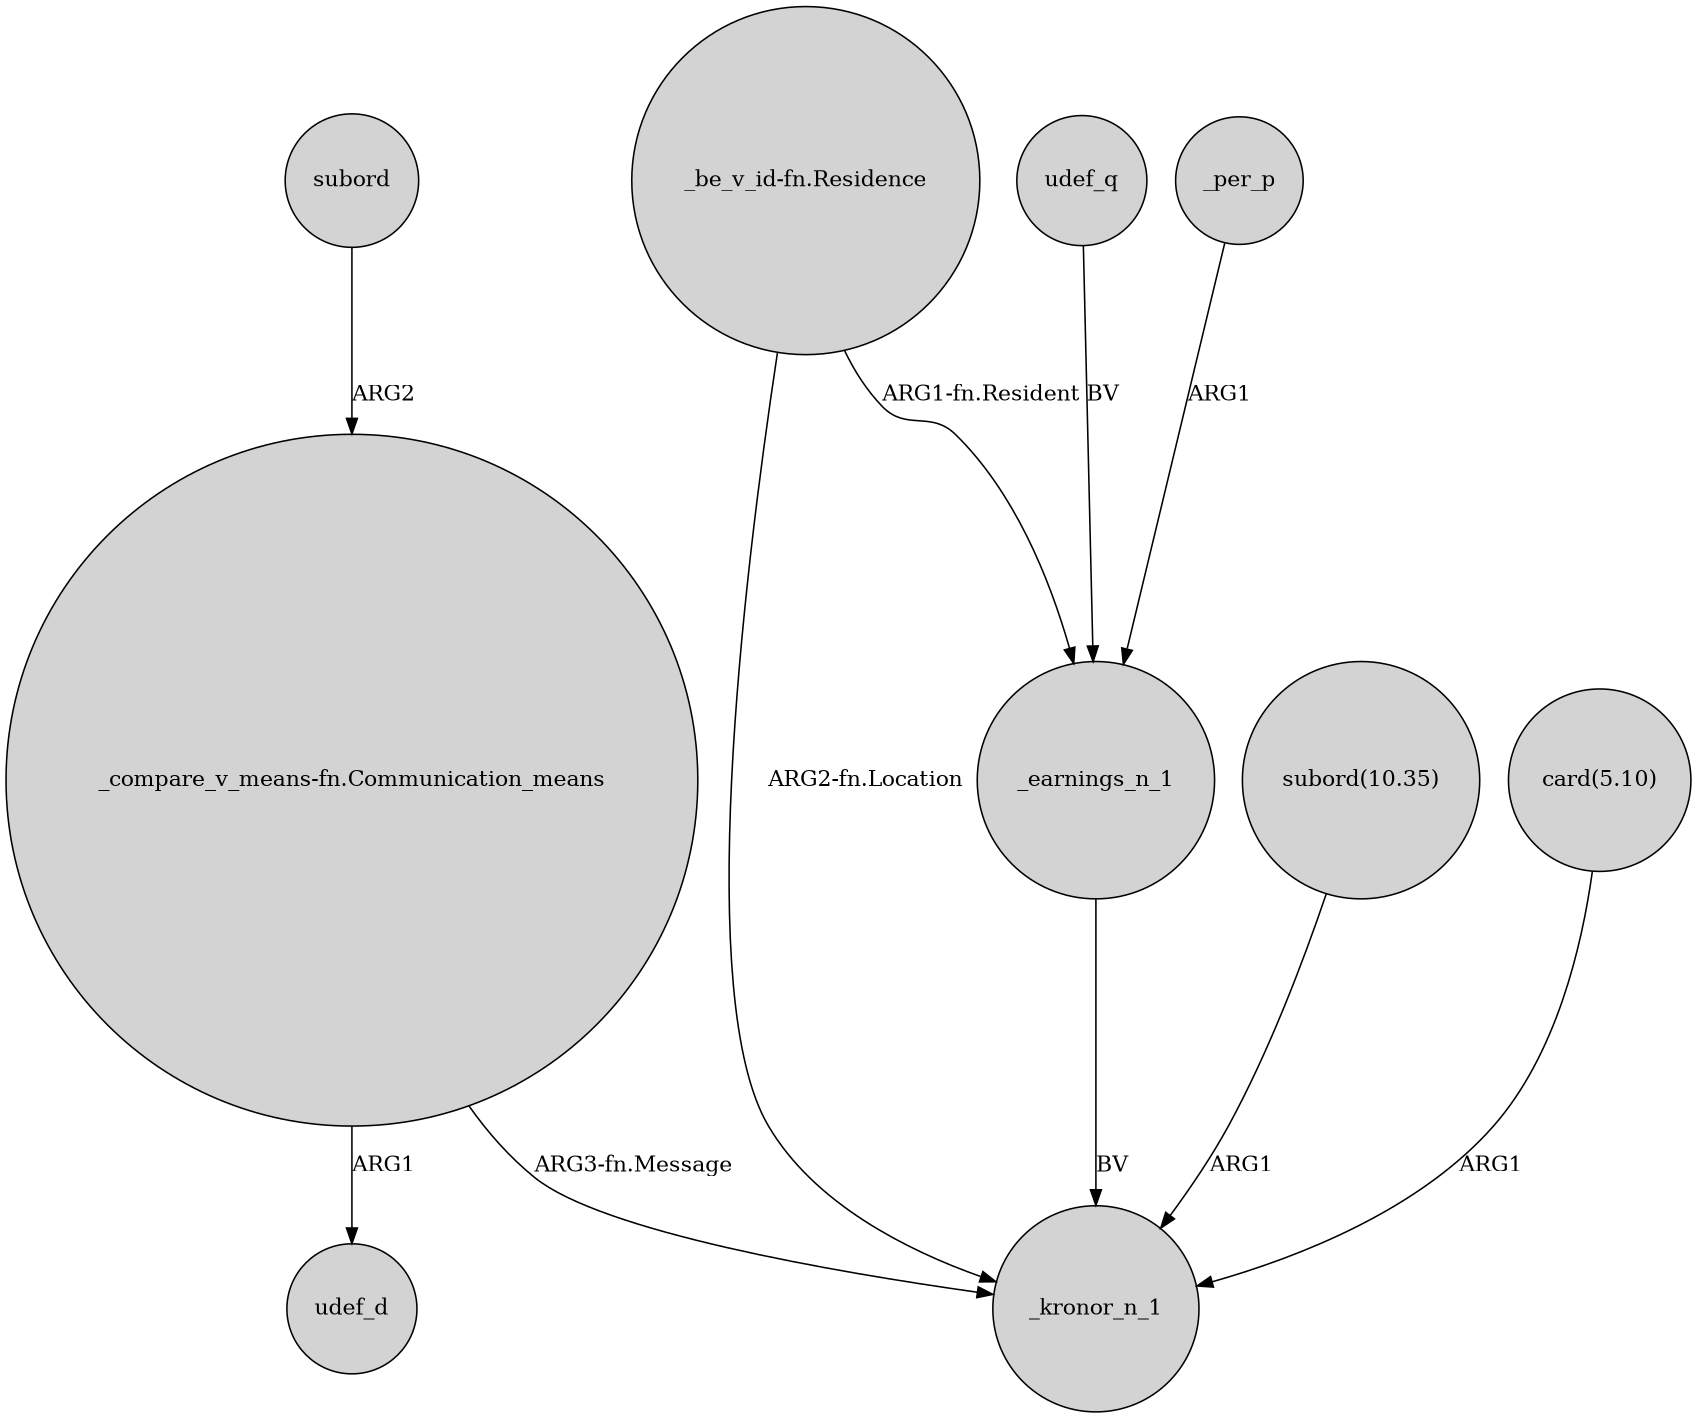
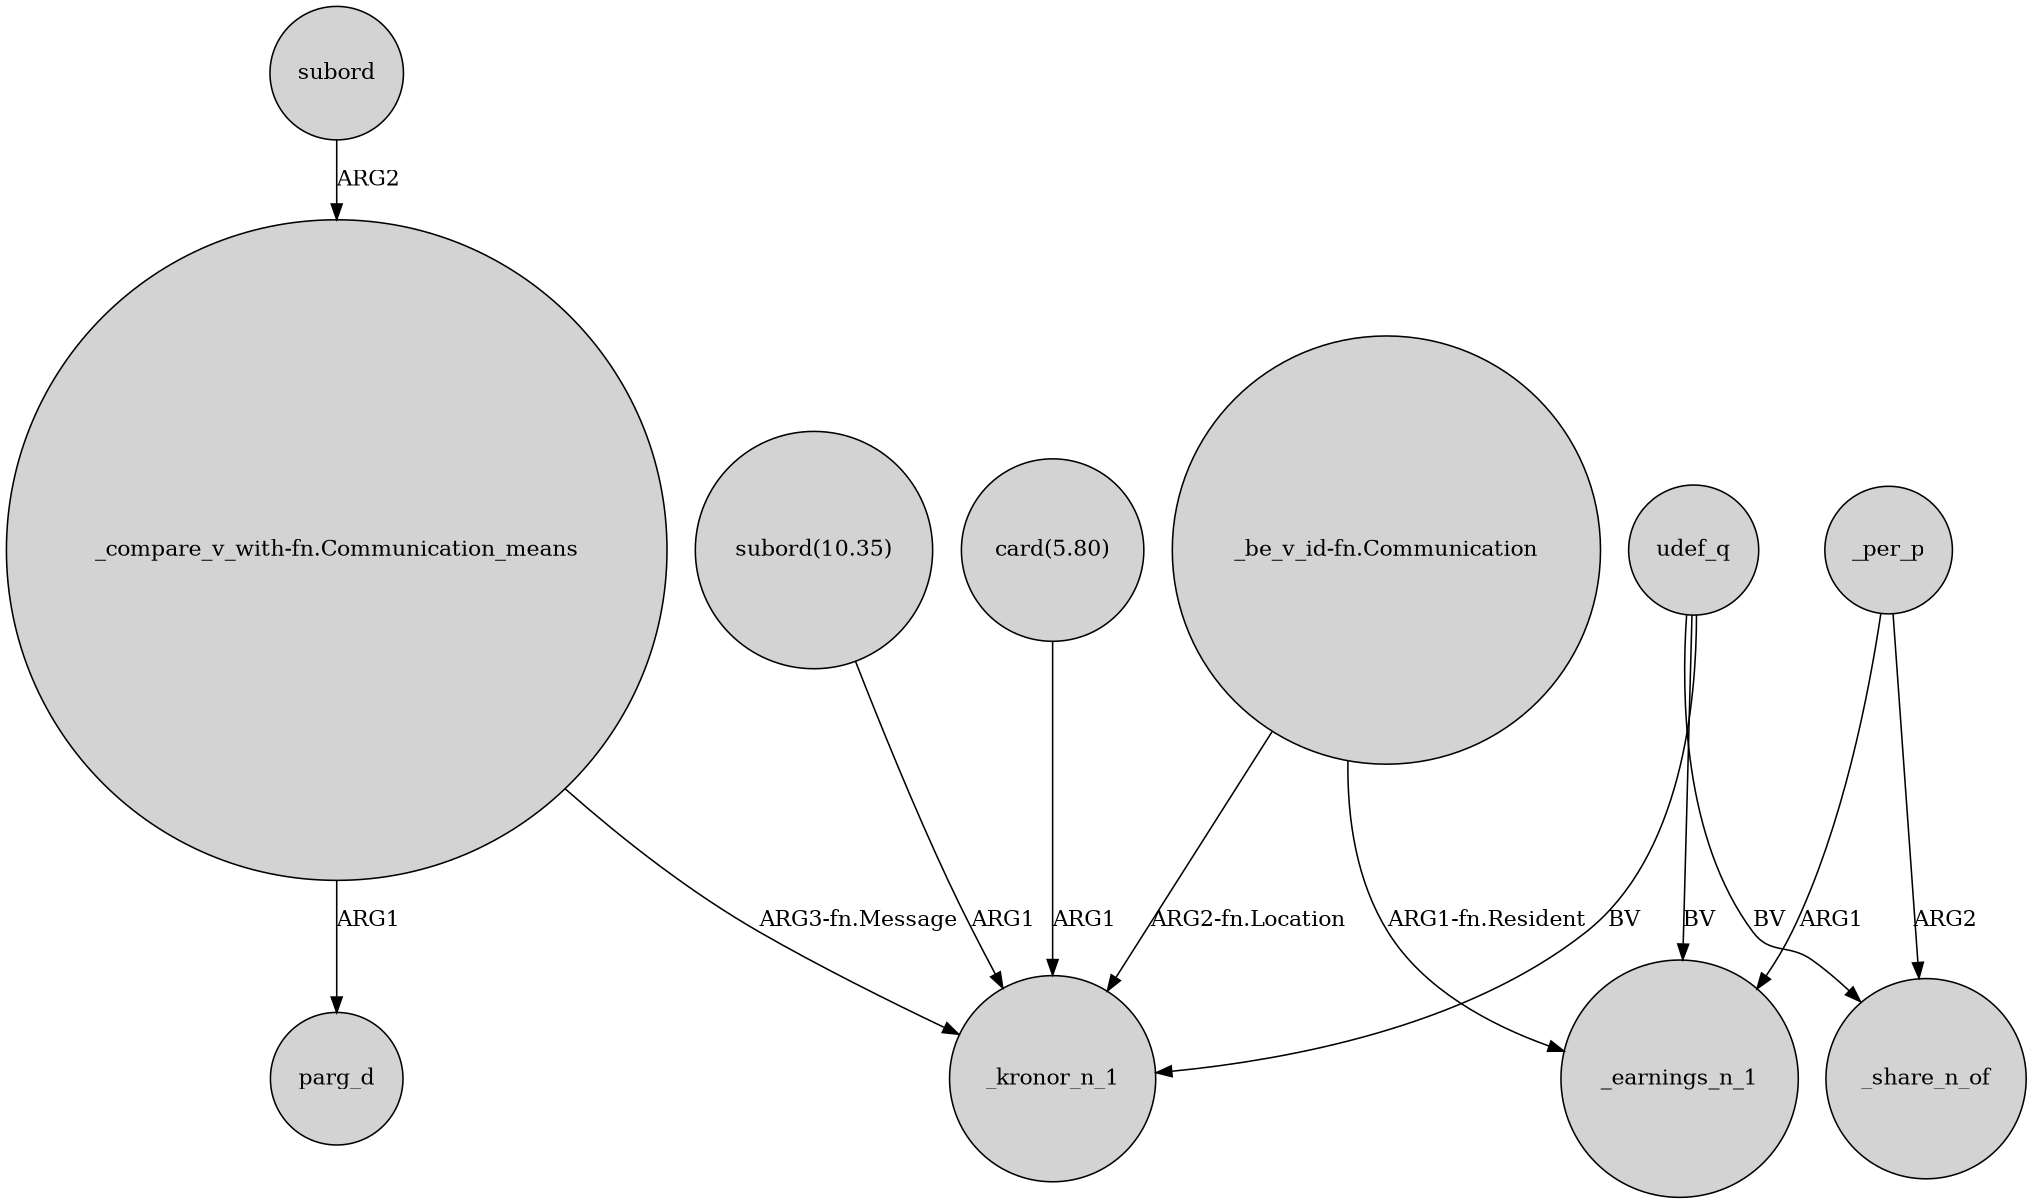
node "_be_v_id-fn.Residence": label "_be_v_id-fn.Residence" -> "_be_v_id-fn.Communication"
node "_compare_v_means-fn.Communication_means": label "_compare_v_means-fn.Communication_means" -> "_compare_v_with-fn.Communication_means"
node "card(5.10)": label "card(5.10)" -> "card(5.80)"
edge "_earnings_n_1" -> "_kronor_n_1": now "udef_q" -> "_kronor_n_1"
node "_share_n_of": added
node "udef_d": label "udef_d" -> "parg_d"
